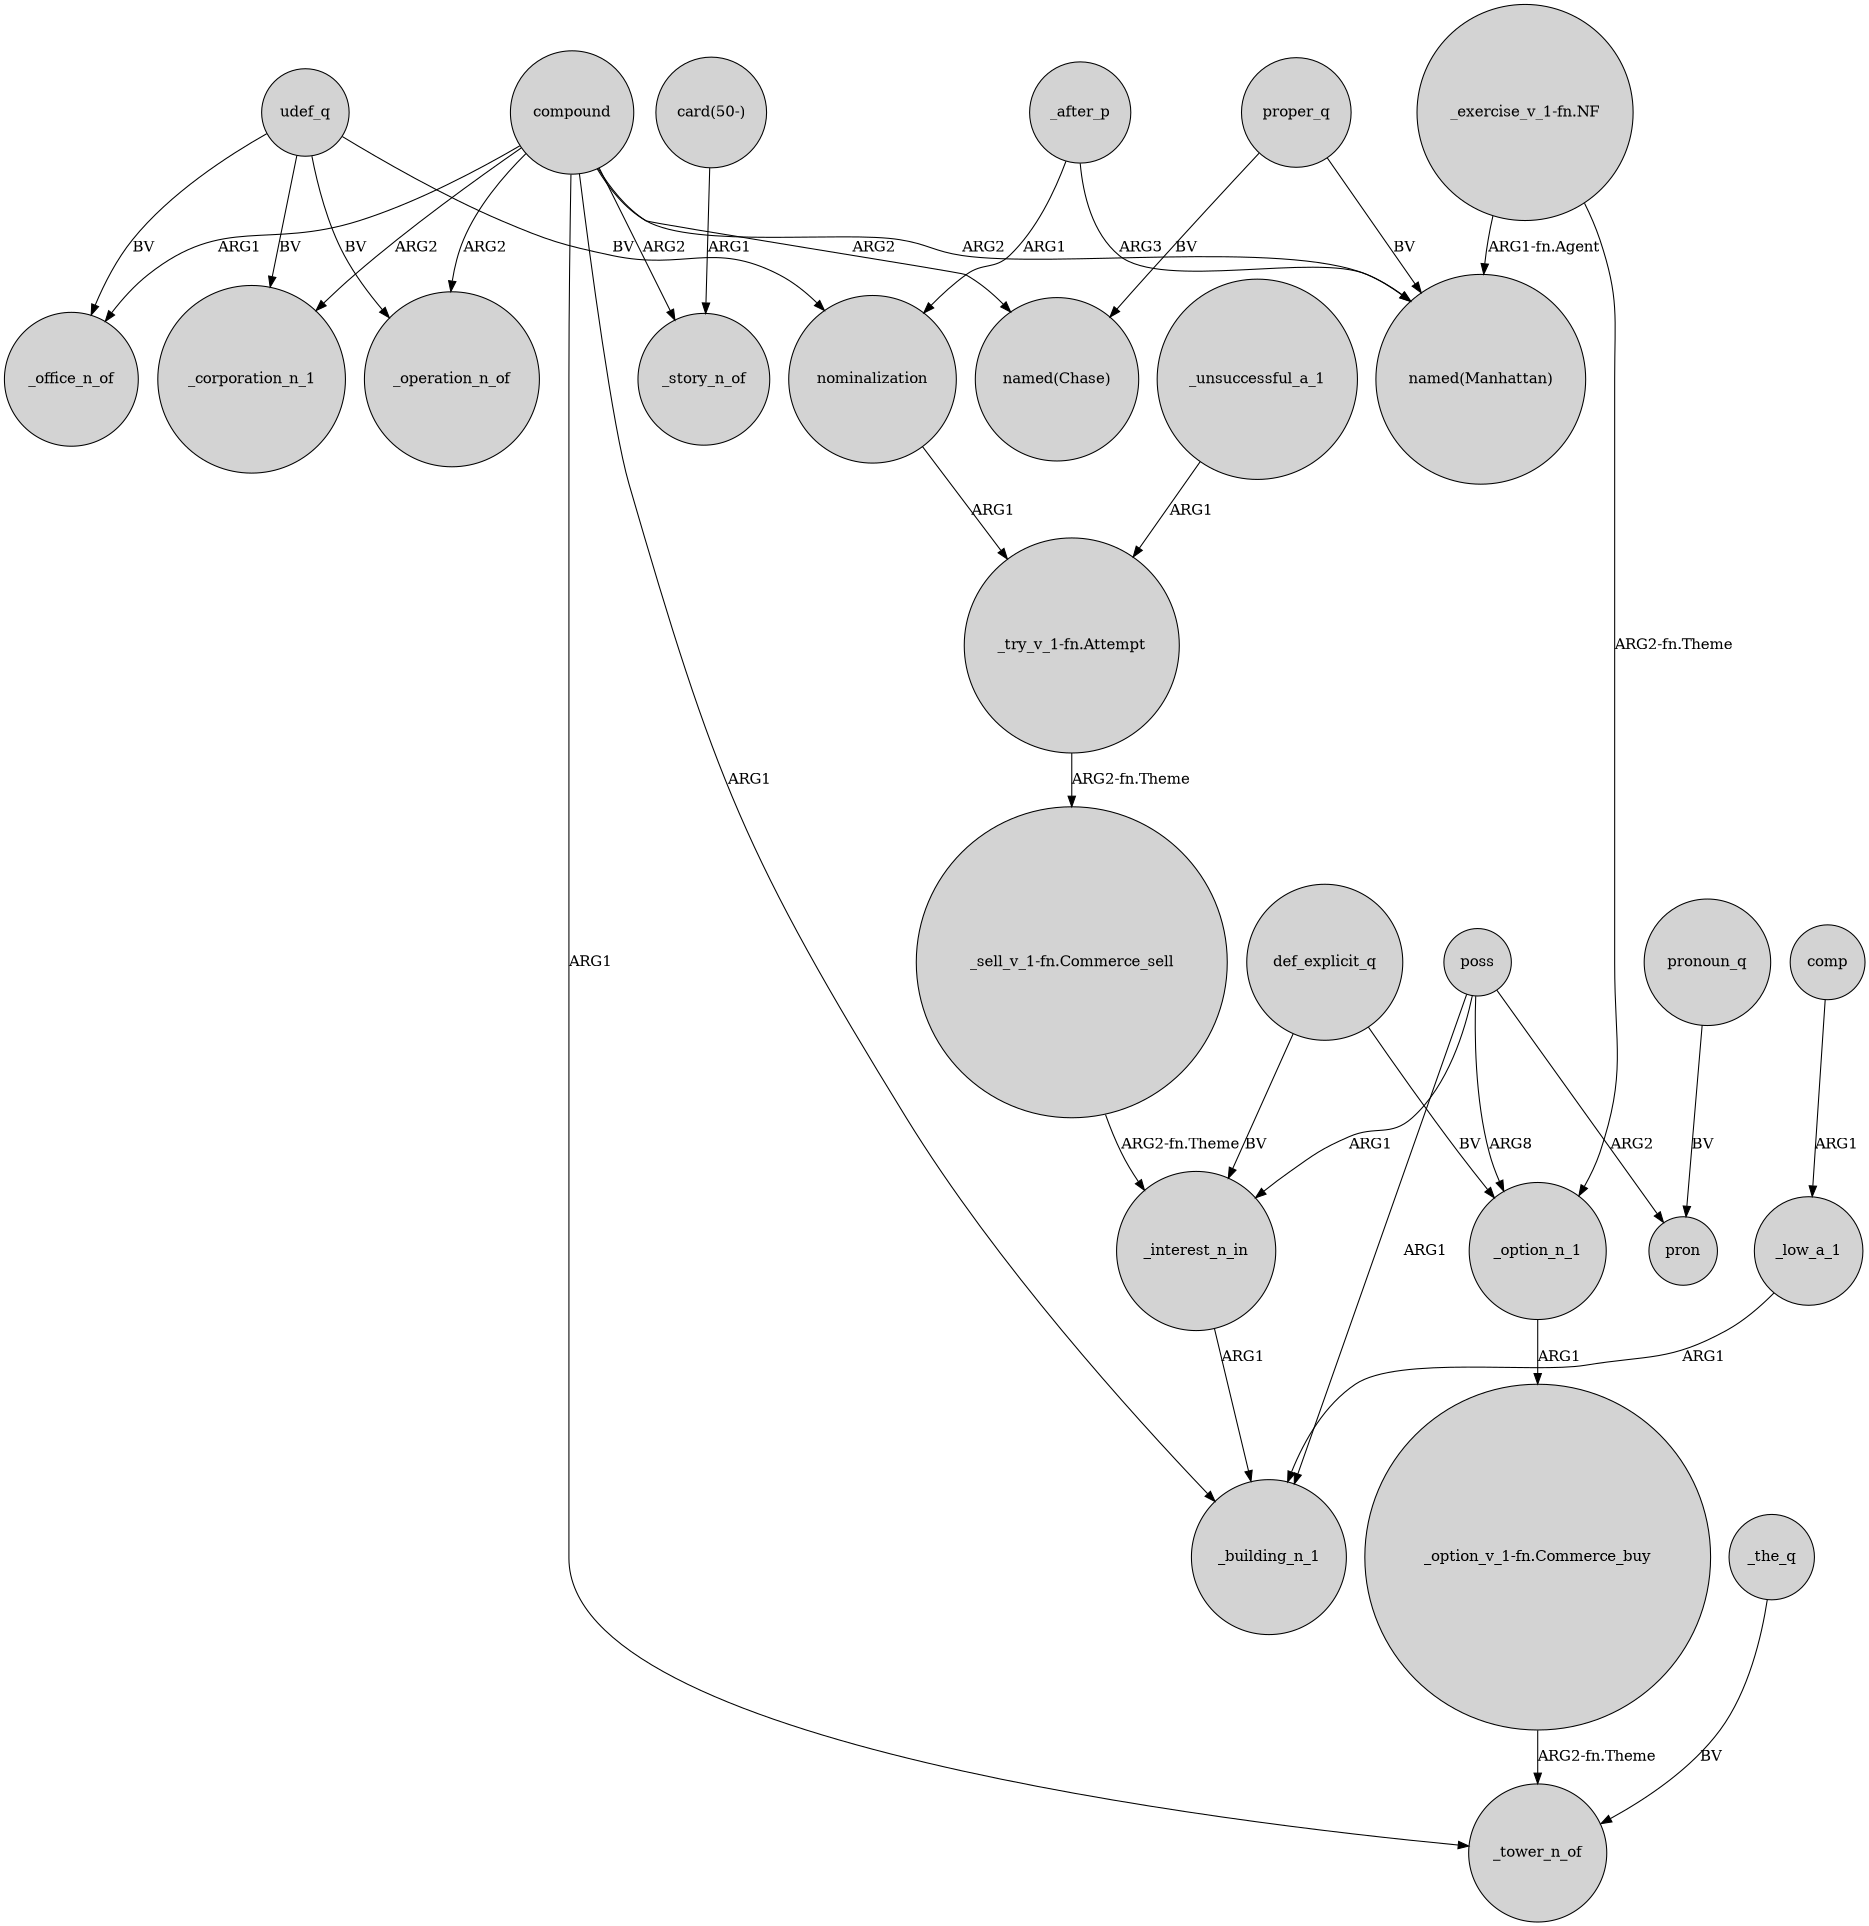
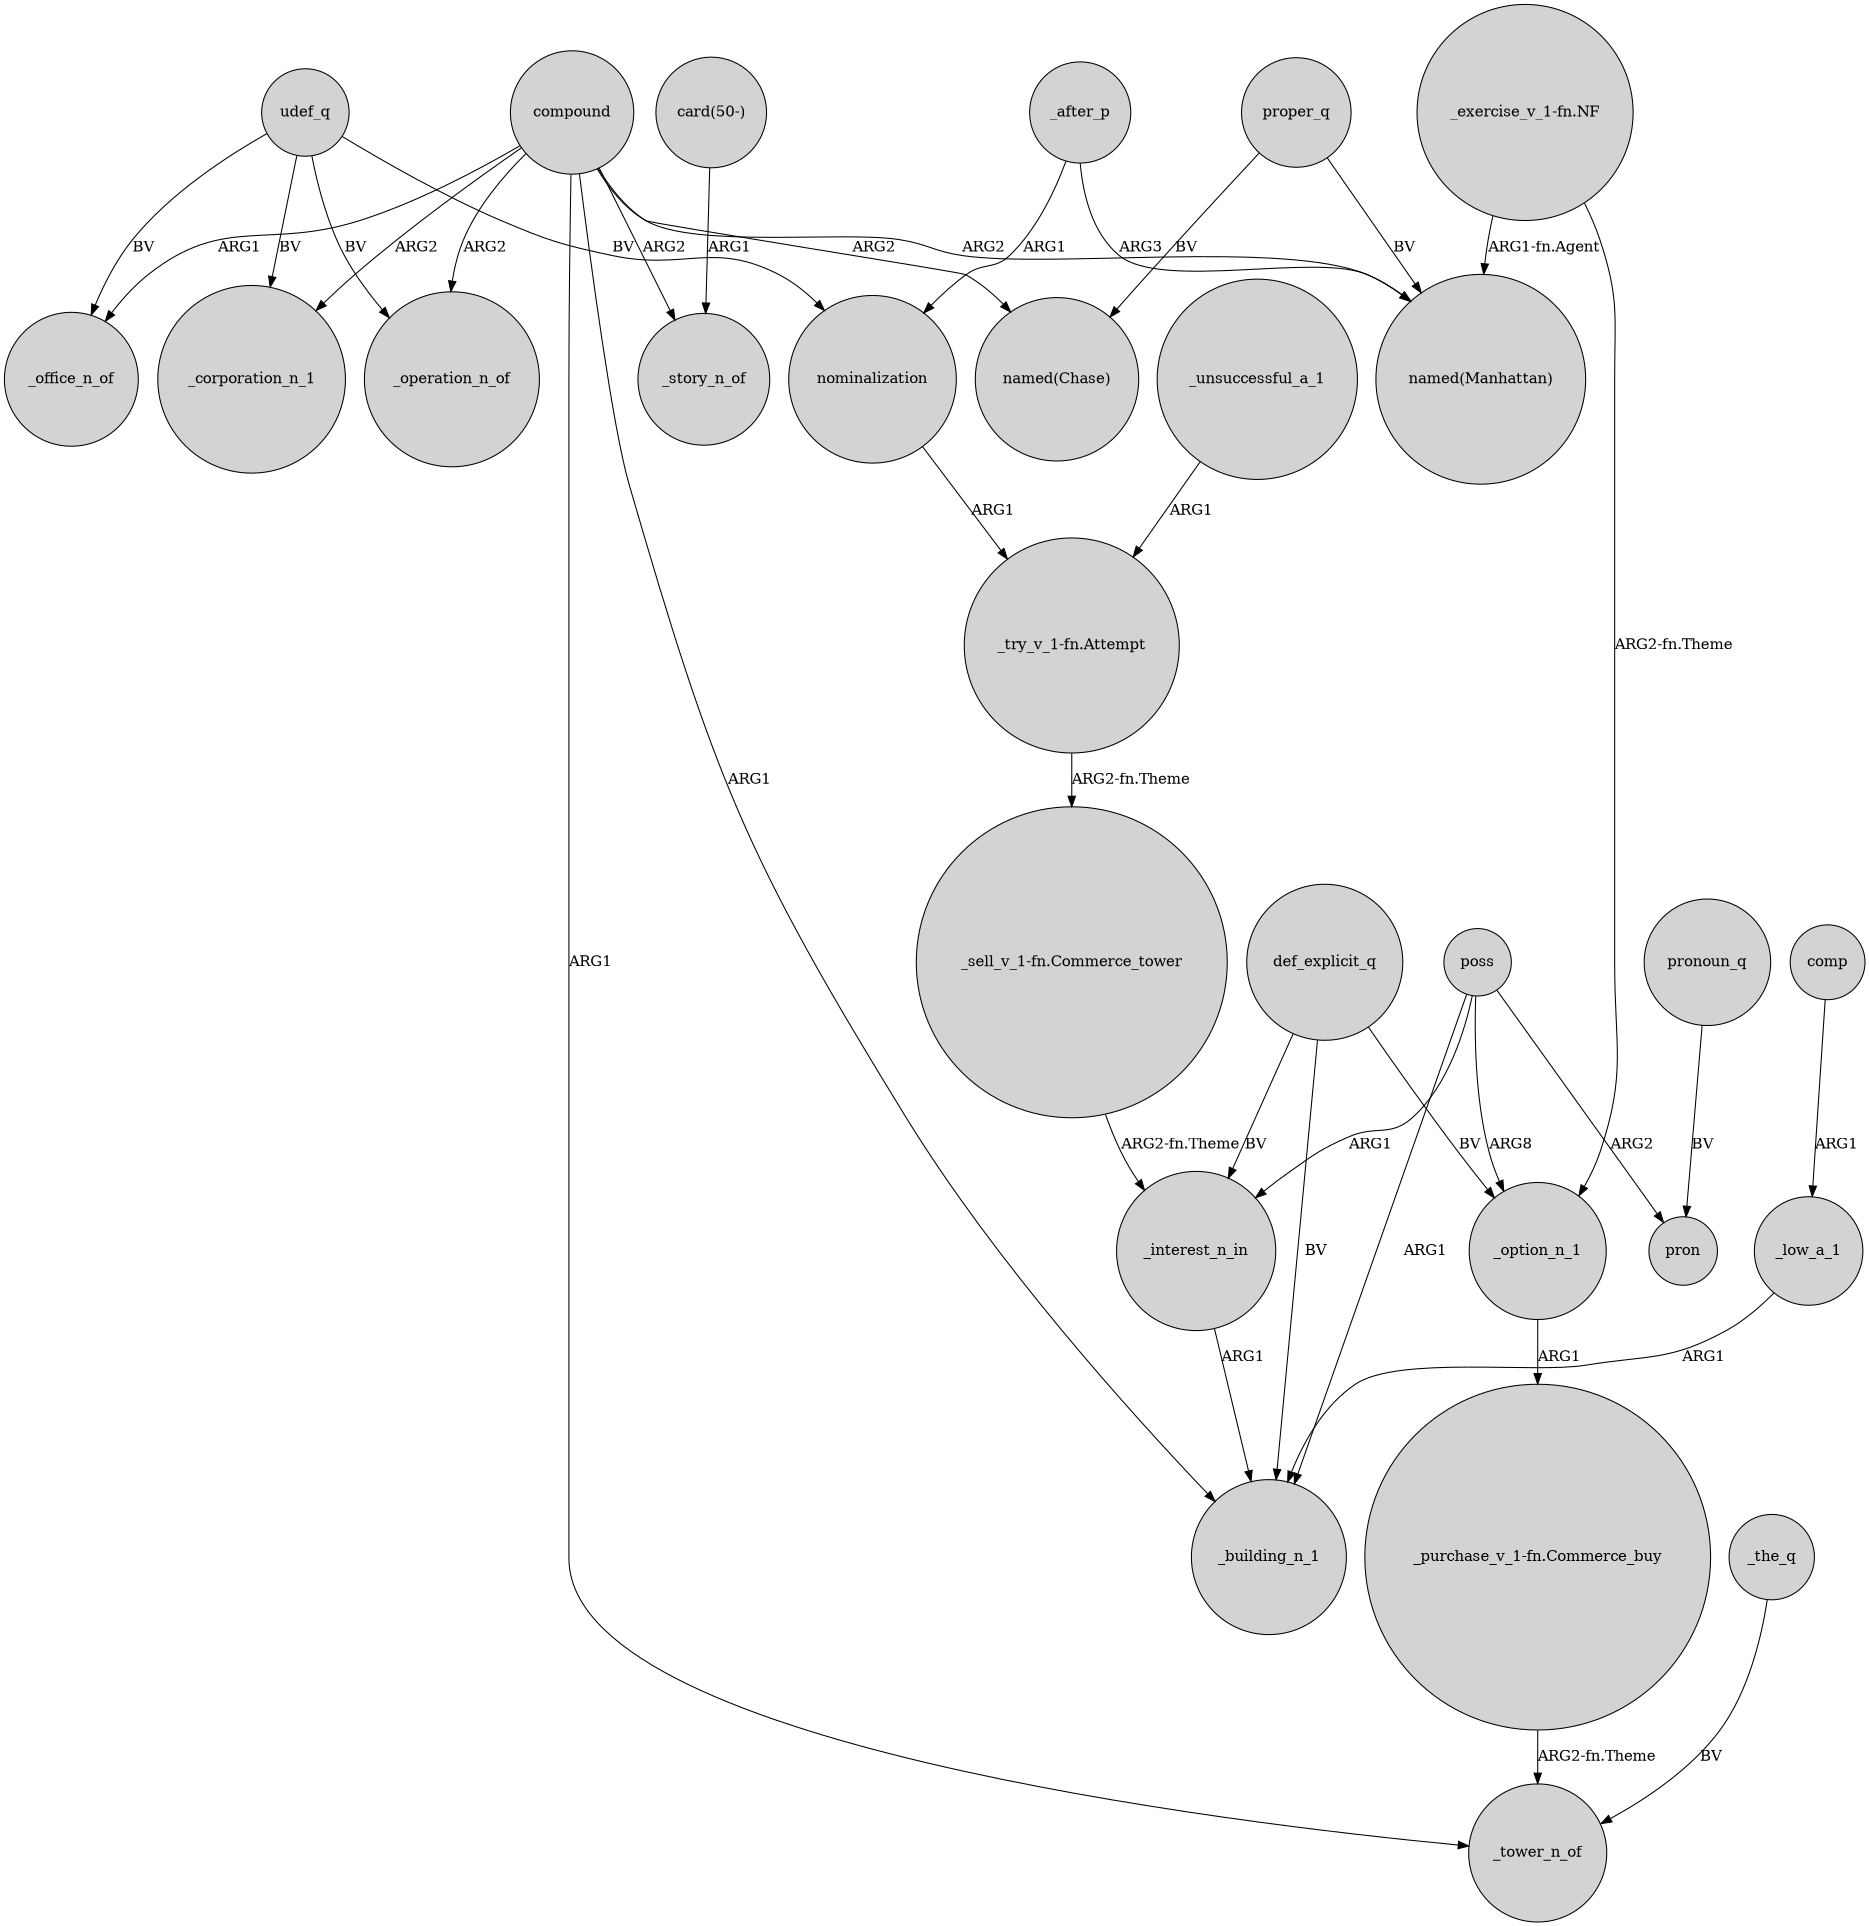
node "_sell_v_1-fn.Commerce_sell": label "_sell_v_1-fn.Commerce_sell" -> "_sell_v_1-fn.Commerce_tower"
edge "def_explicit_q" -> "_building_n_1": added, label "BV"
node "_option_v_1-fn.Commerce_buy": label "_option_v_1-fn.Commerce_buy" -> "_purchase_v_1-fn.Commerce_buy"
